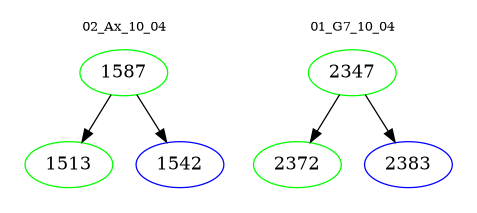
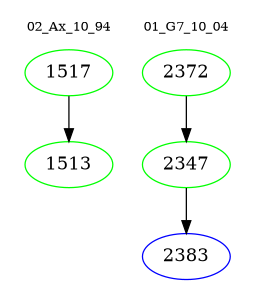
cluster "02_Ax_10_04": label "02_Ax_10_04" -> "02_Ax_10_94"
node "1587": label "1587" -> "1517"
edge "2347" -> "2372": reversed
node "1542": removed
